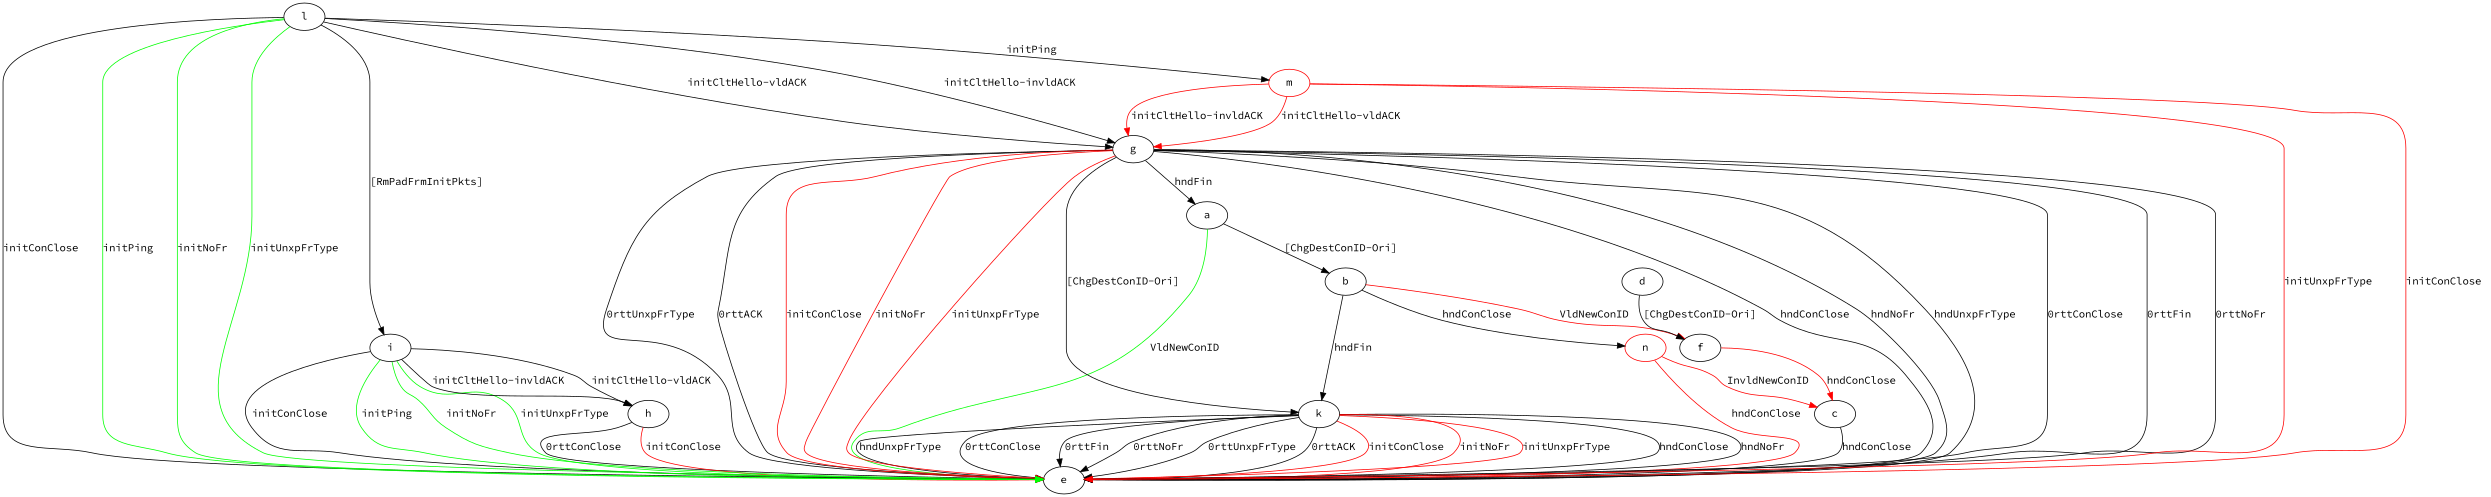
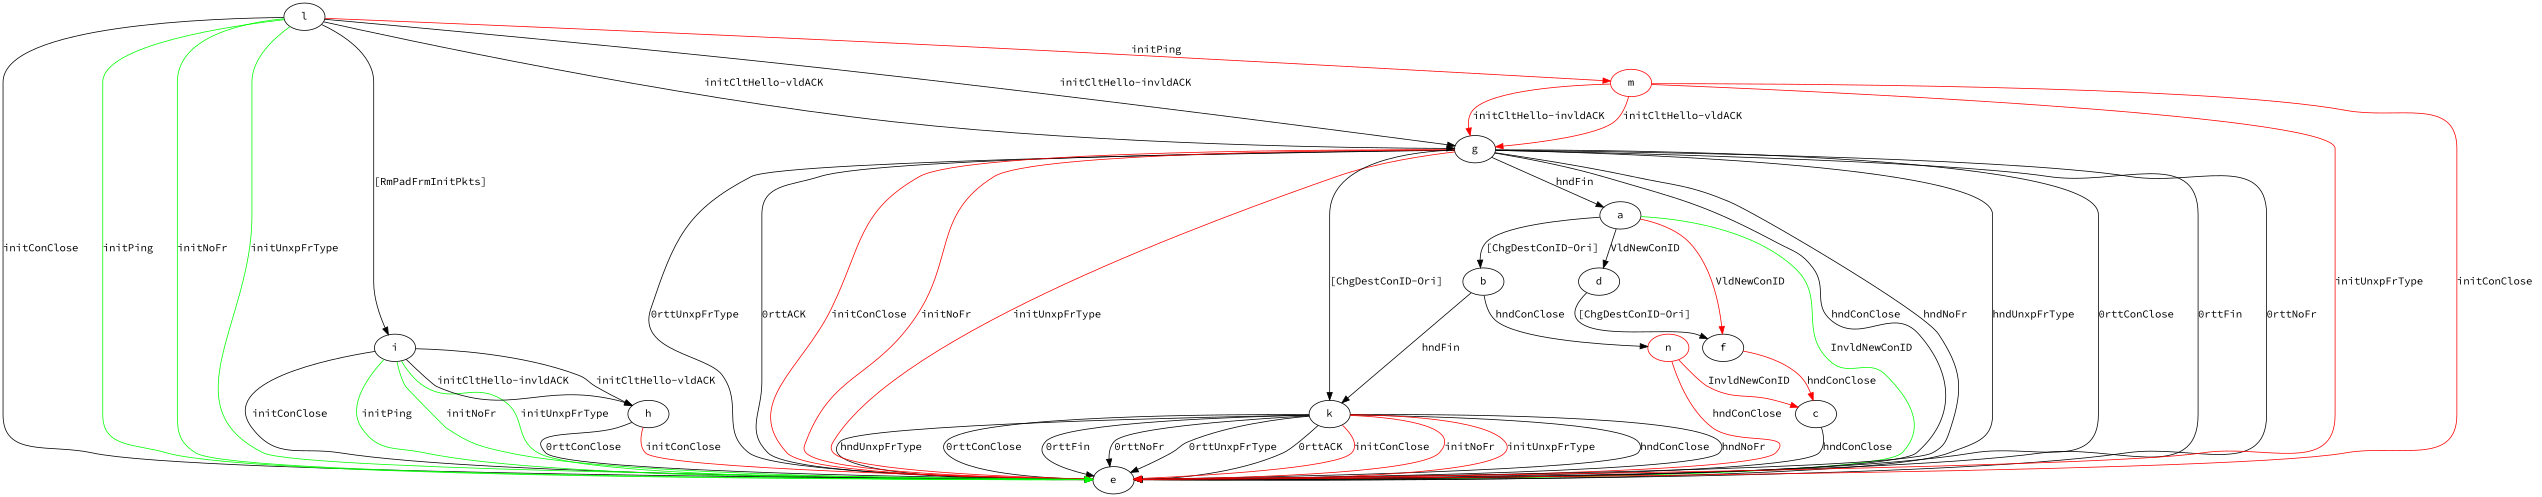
edge "l" -> "m": color black -> red
edge "a" -> "d": added, label "VldNewConID"
edge "b" -> "f": now "a" -> "f"
edge "a" -> "e": label "VldNewConID " -> "InvldNewConID "
